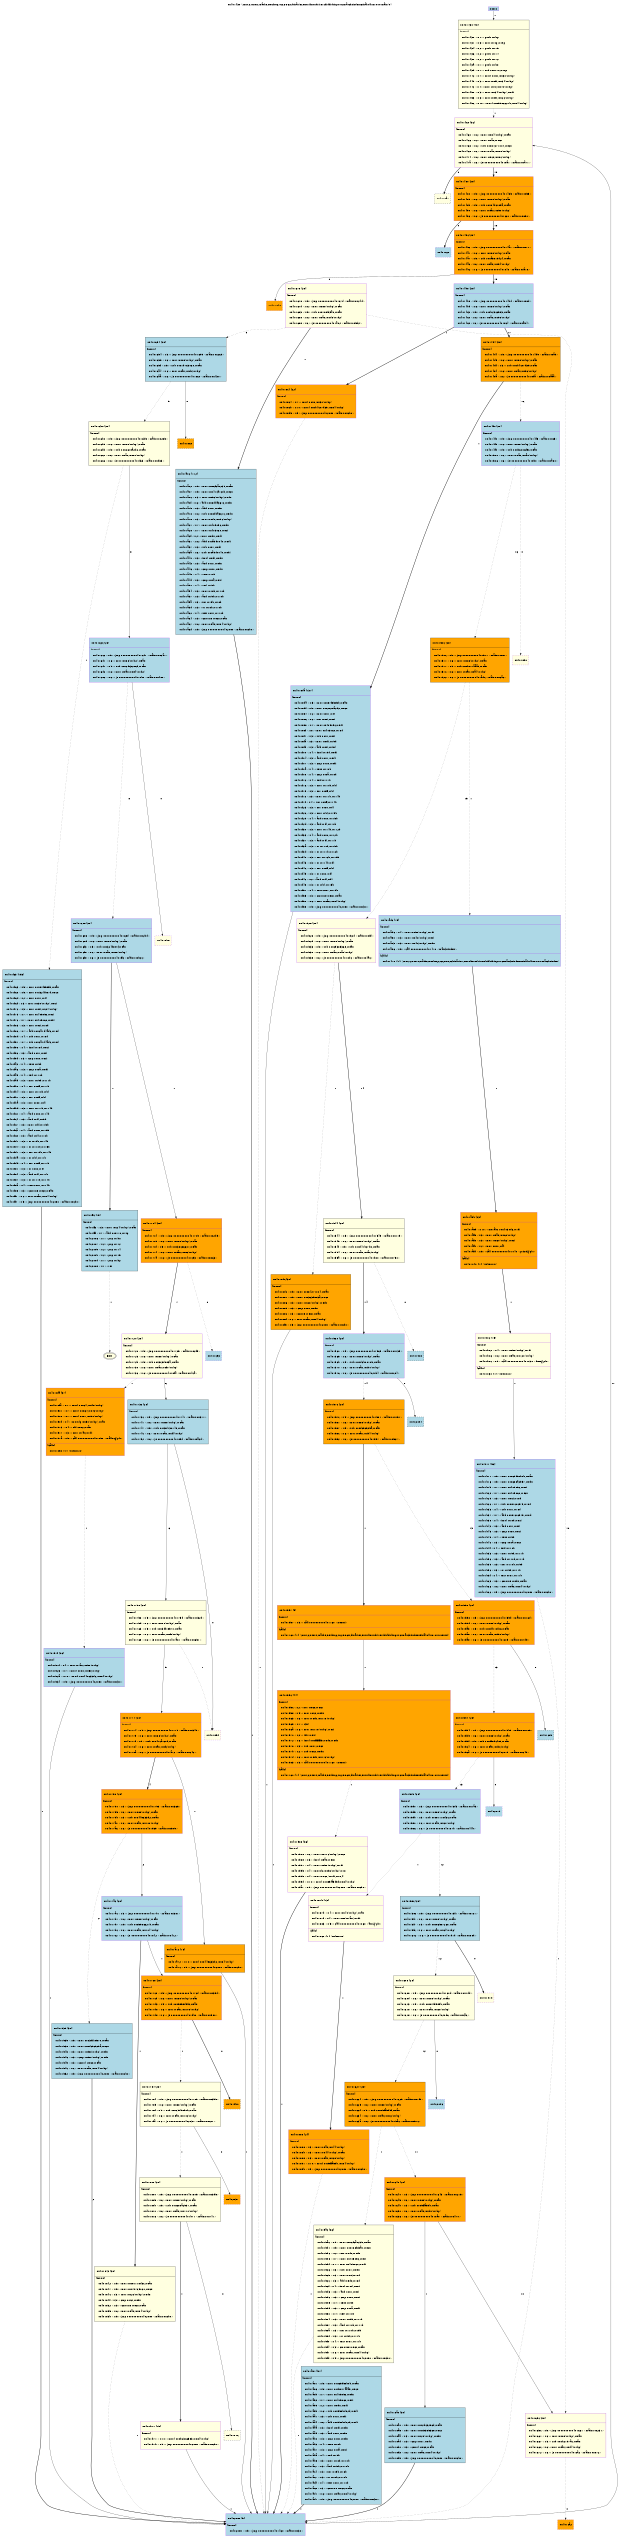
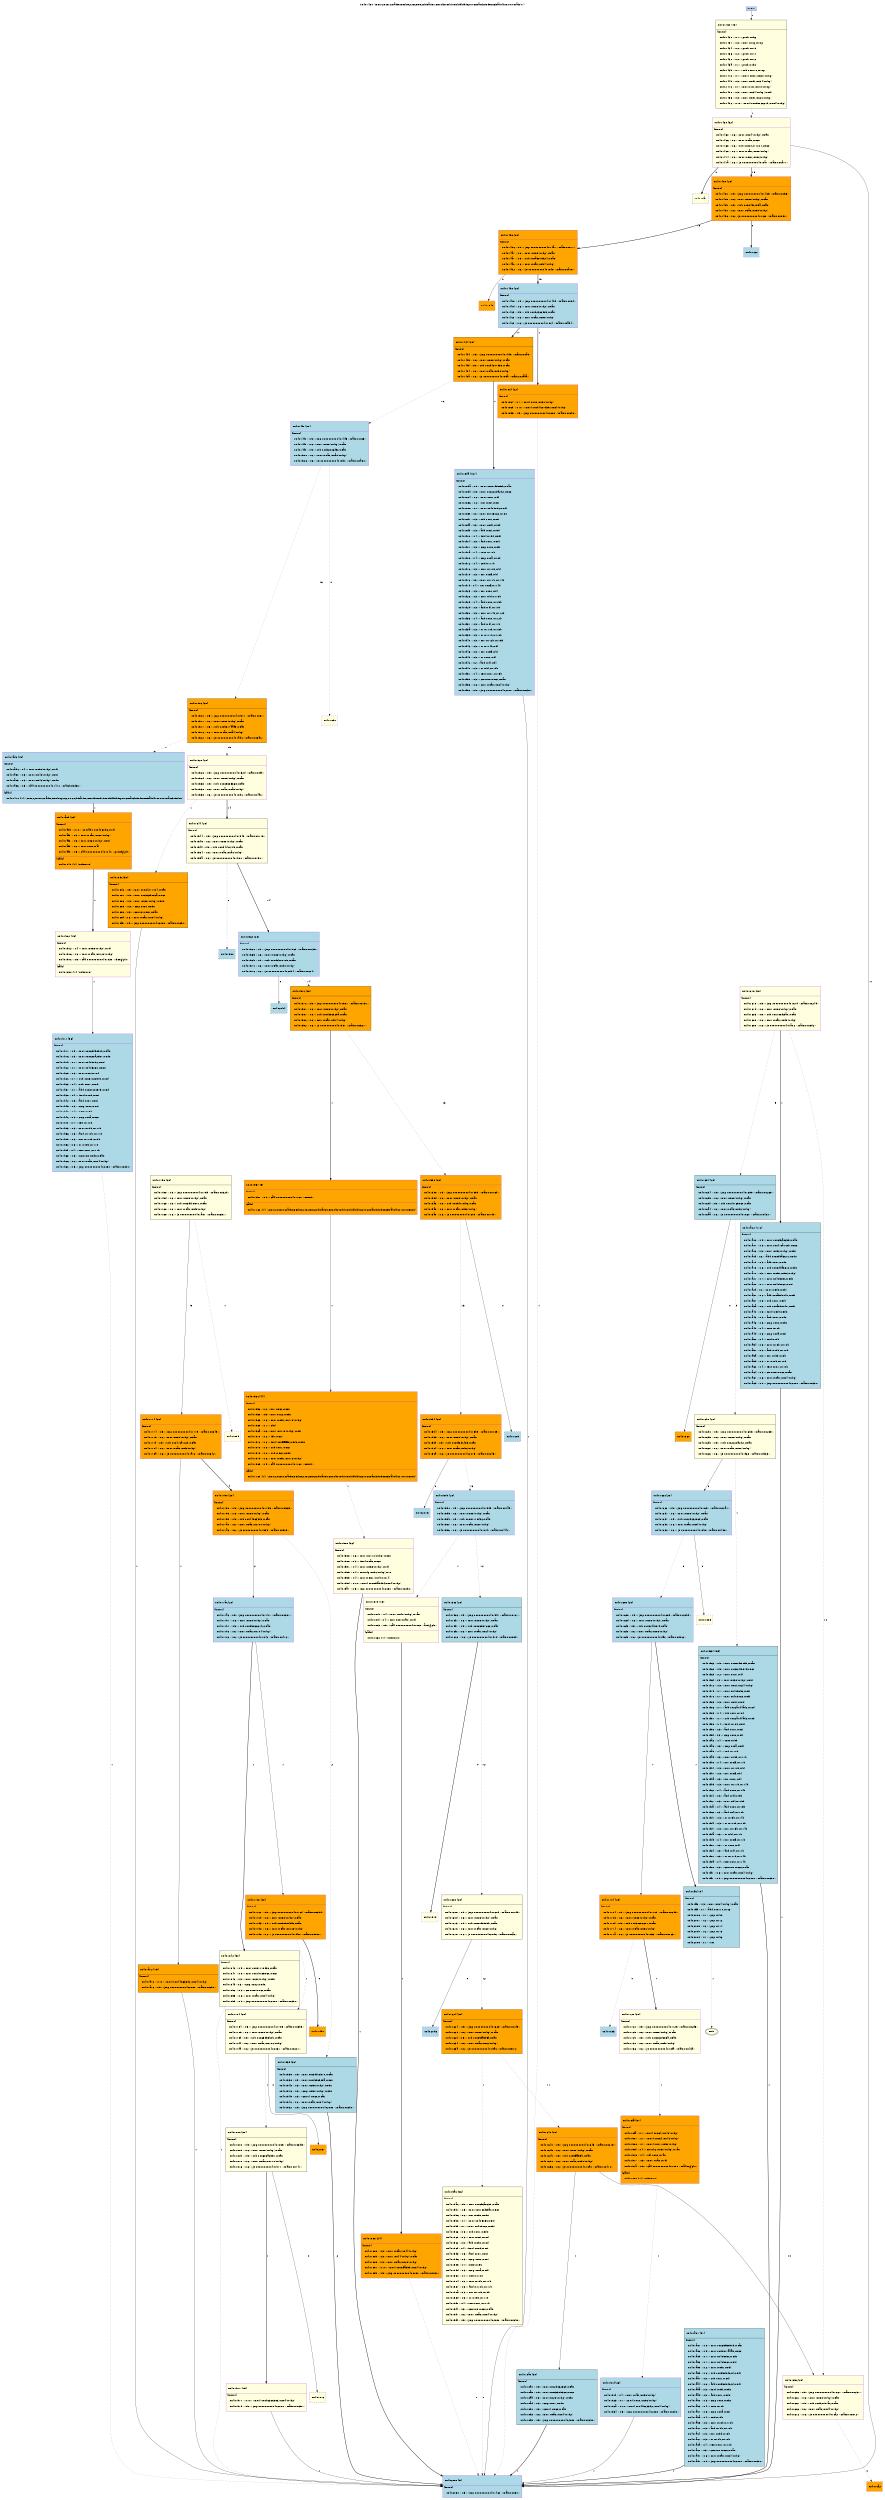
node "0x40173c [28]": removed
edge "0x4020e0 [5]" -> "0x401460 [32]": reversed
